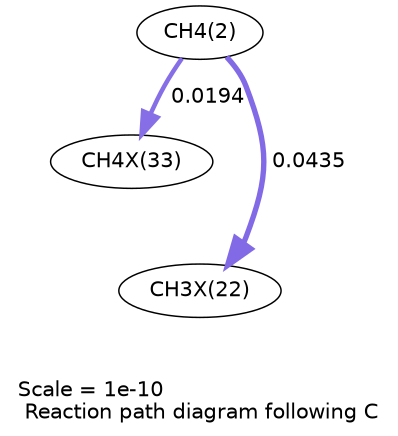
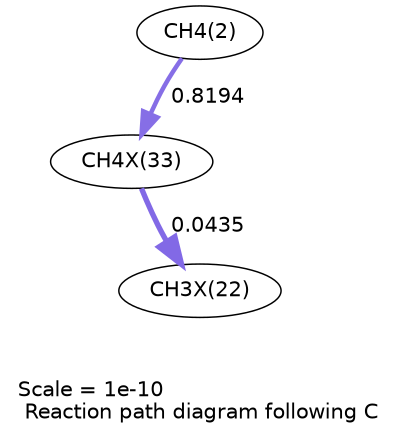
edge "CH4(2)" -> "CH4X(33)": label " 0.0194" -> " 0.8194"
edge "CH4(2)" -> "CH3X(22)": now "CH4X(33)" -> "CH3X(22)"
